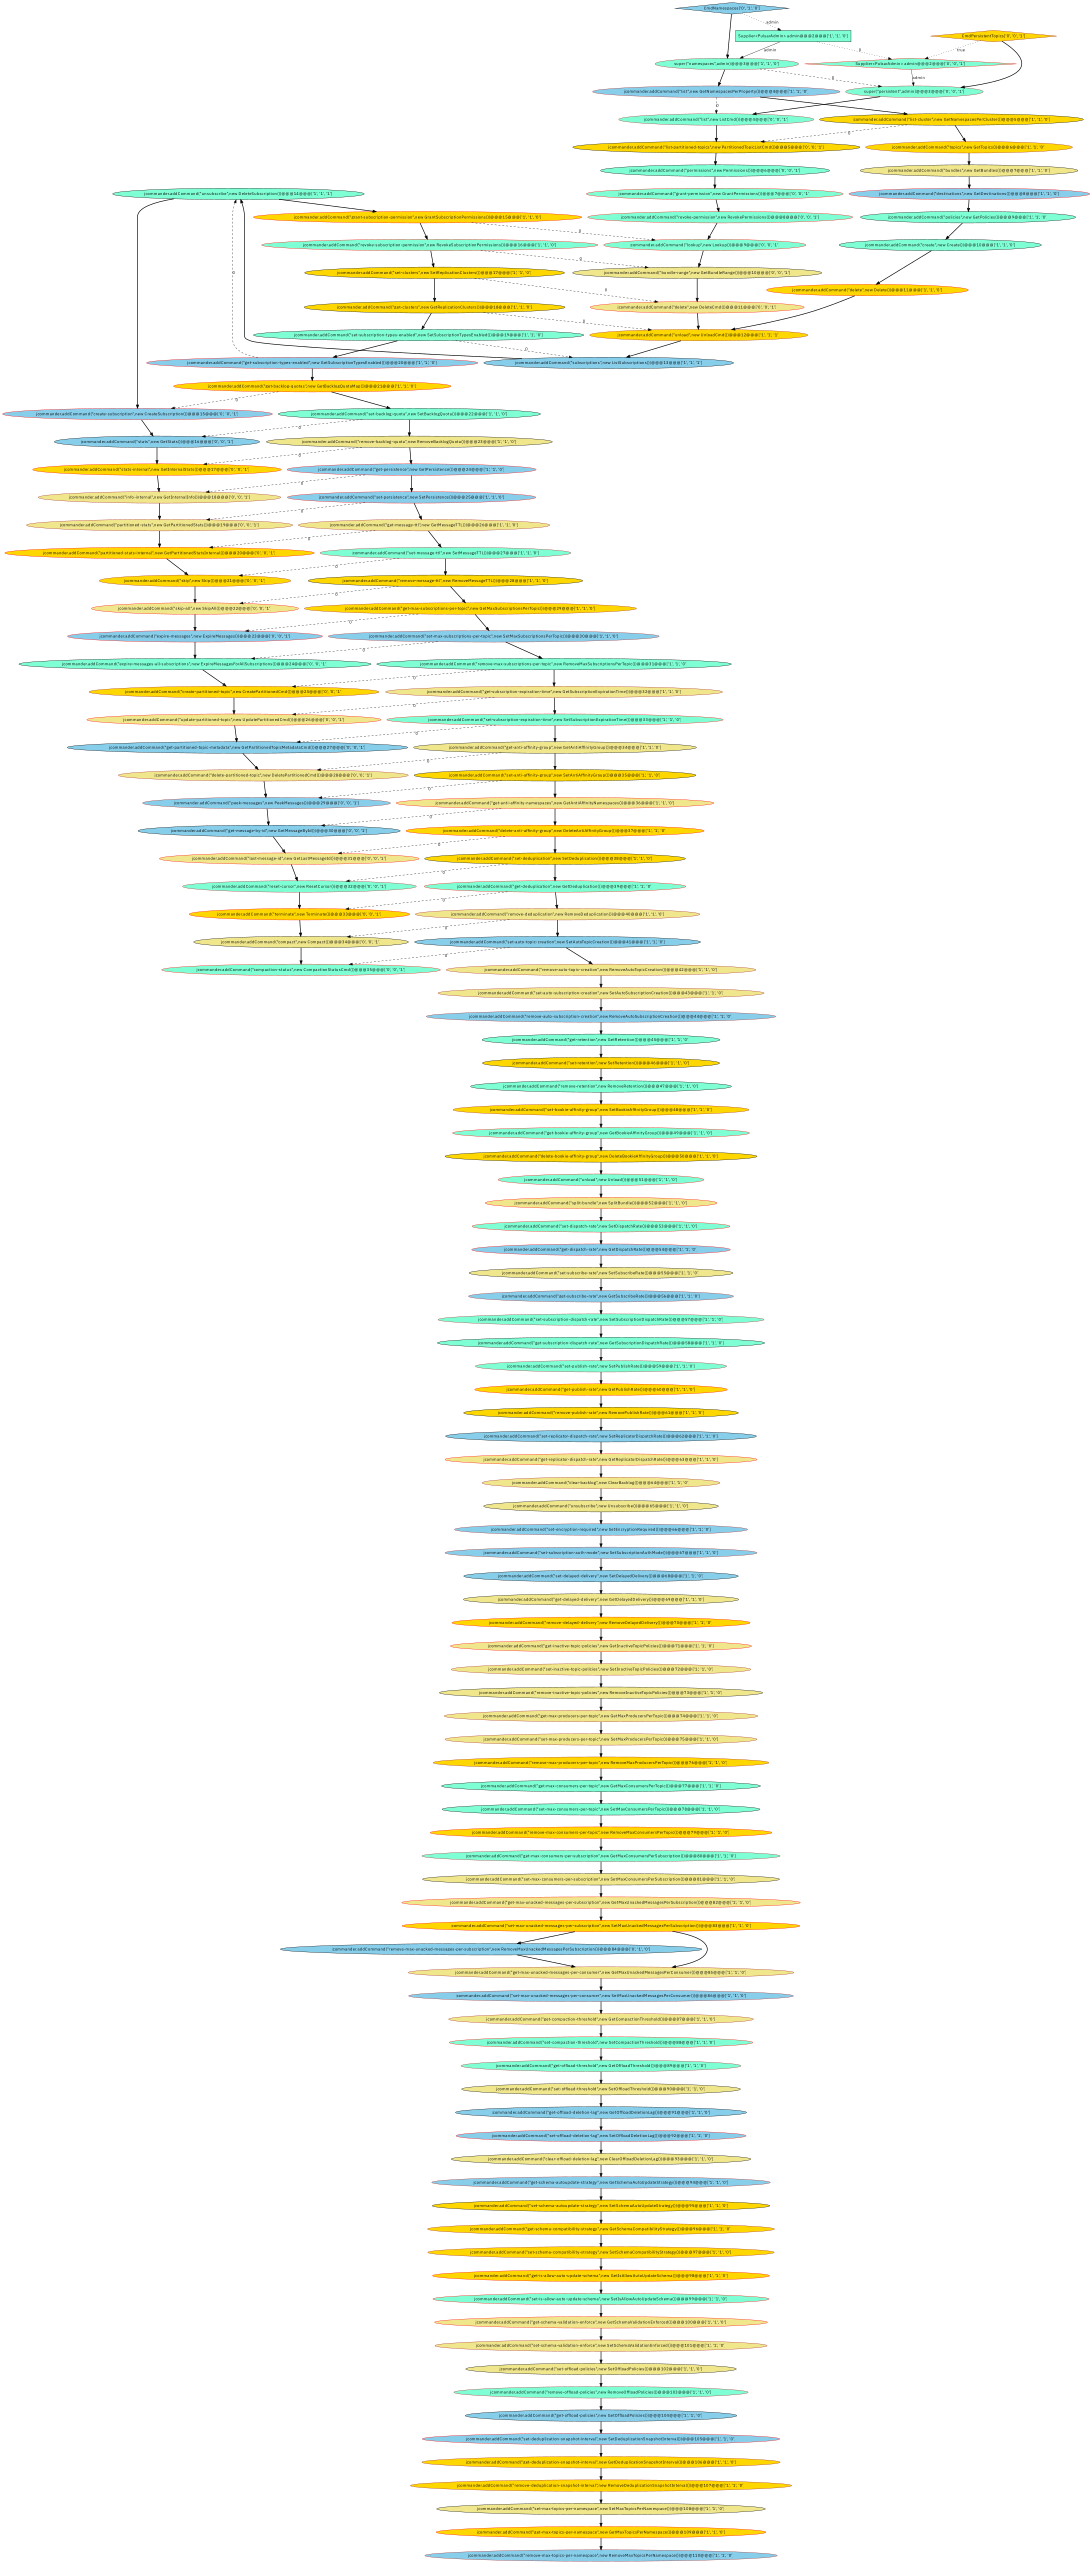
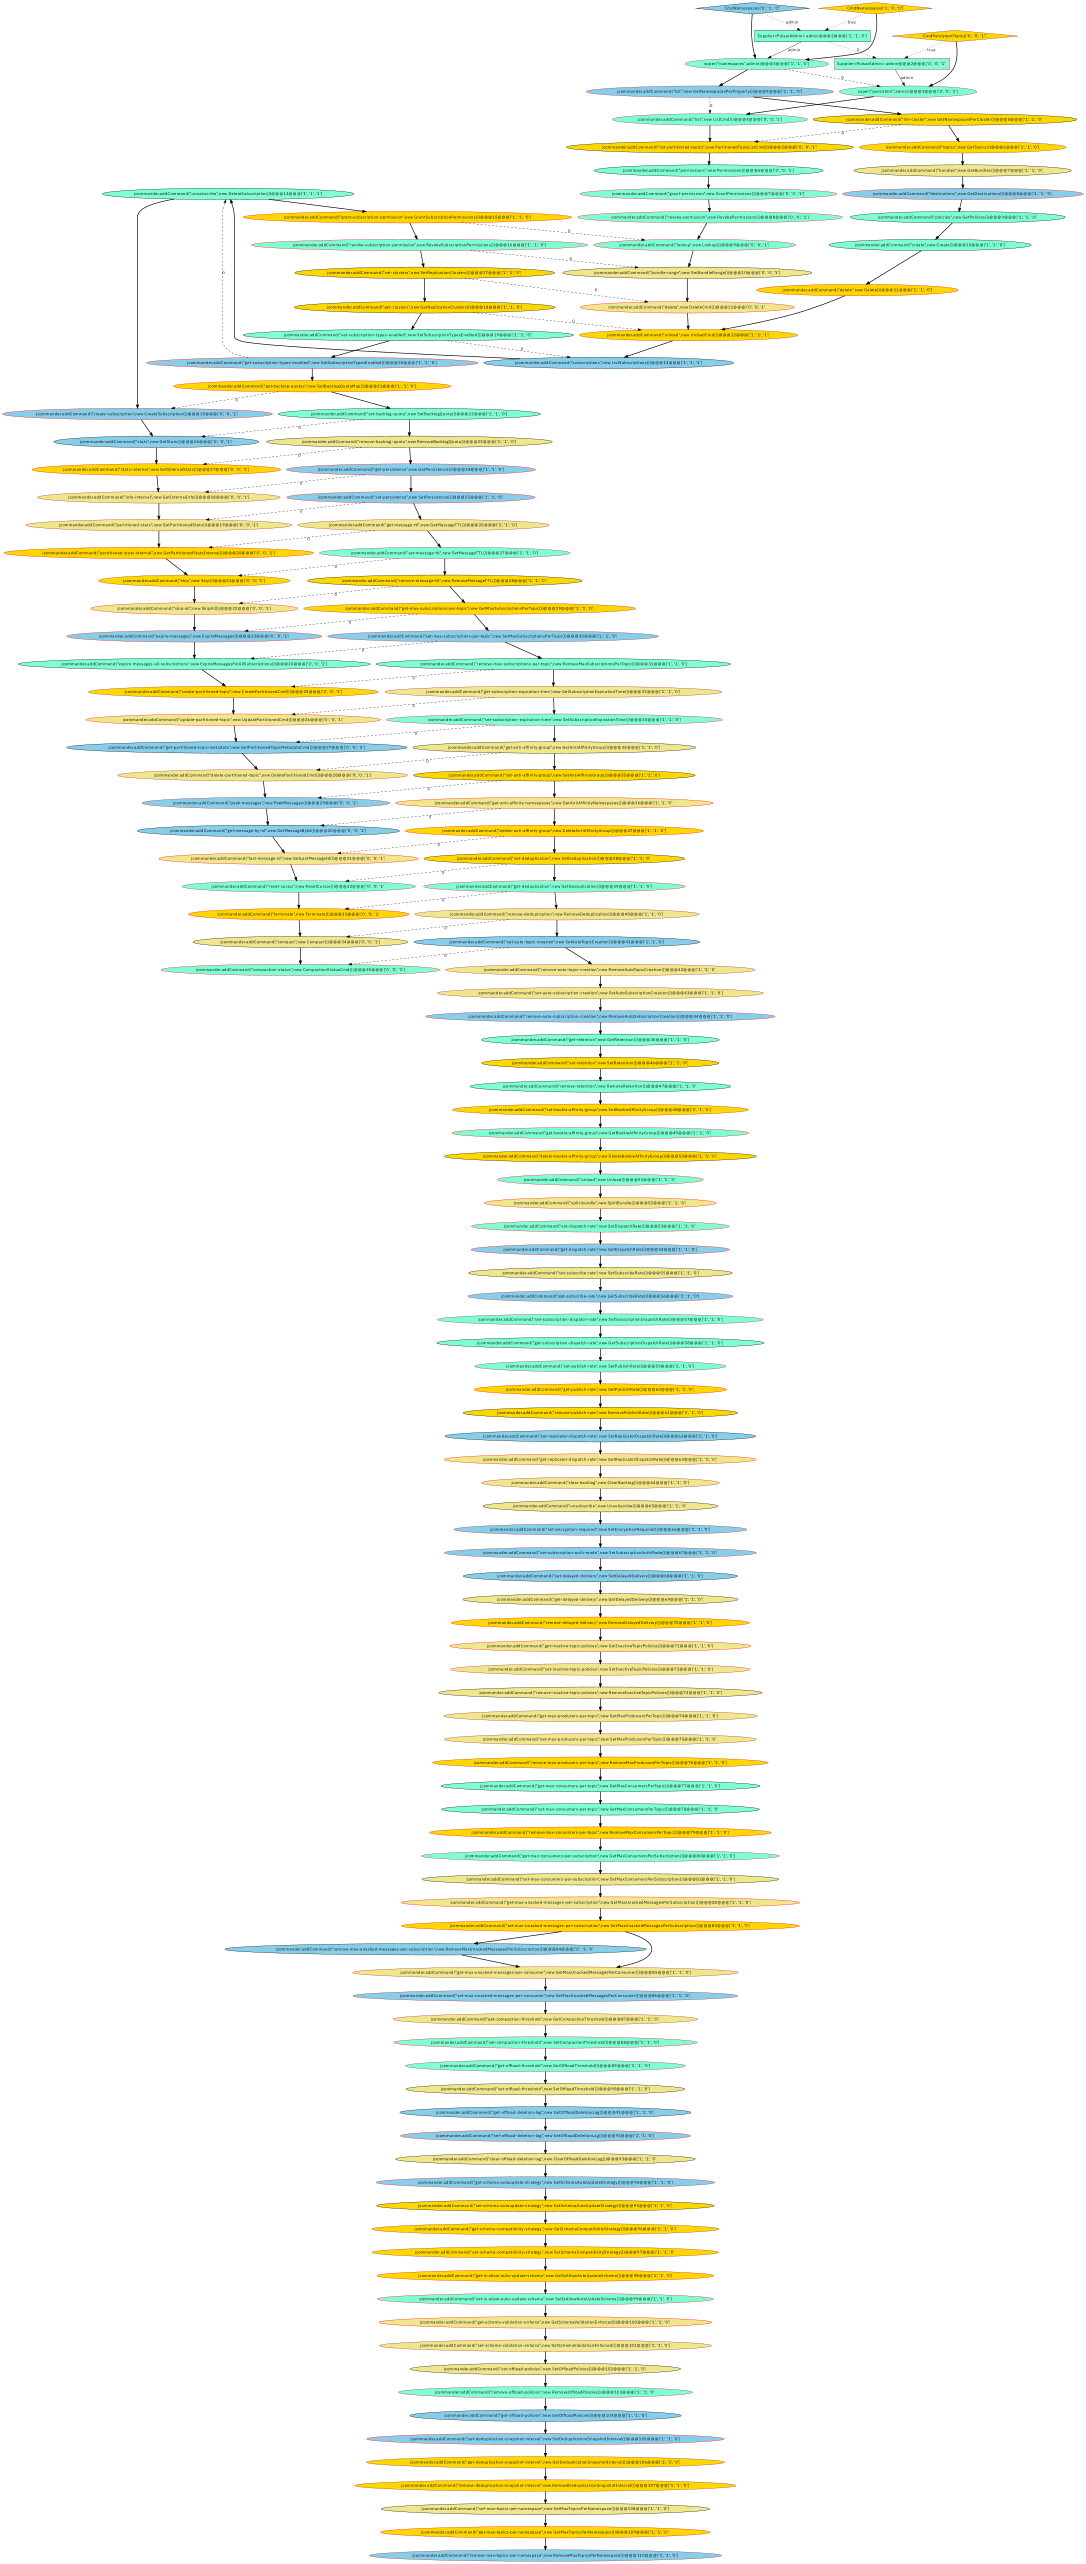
node "CmdNamespaces['1', '0', '0']": added
node "Supplier<PulsarAdmin> admin@@@2@@@['0', '0', '1']": shape diamond -> box
